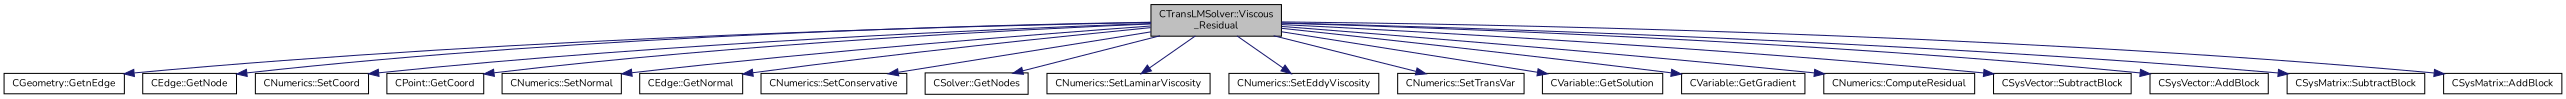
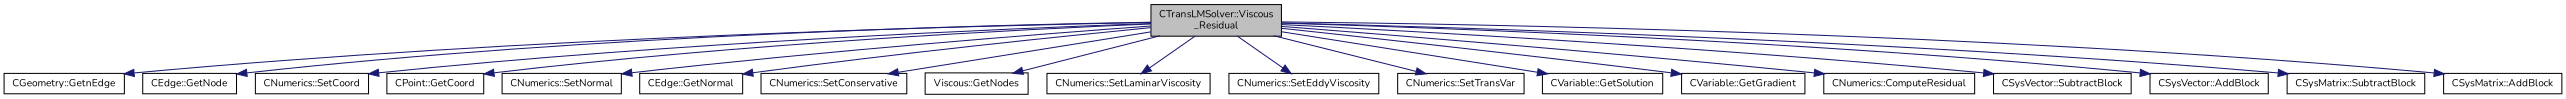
node "CSolver::GetNodes": label "CSolver::GetNodes" -> "Viscous::GetNodes"
